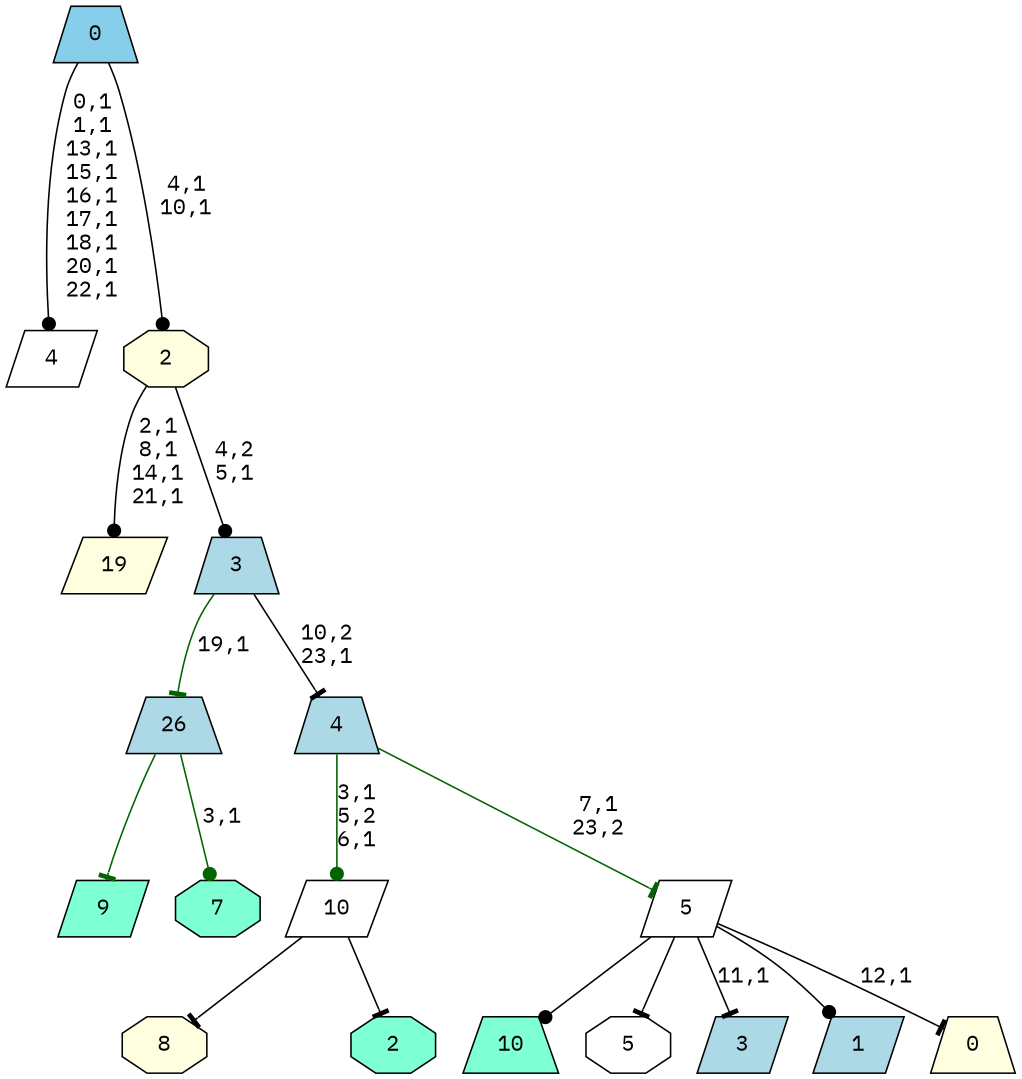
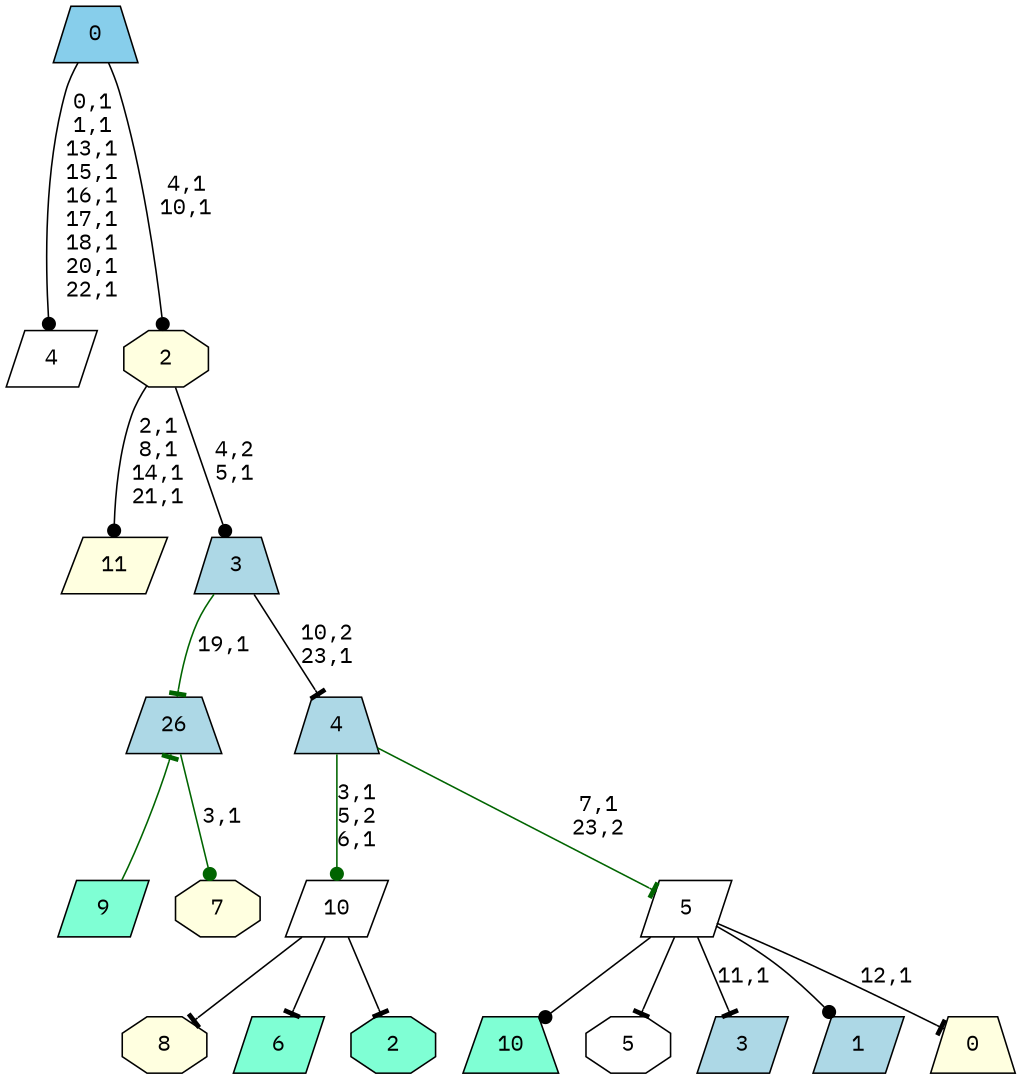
node "19": label "19" -> "11"
edge "26" -> "9": reversed
node "7": fillcolor aquamarine -> lightyellow
node "6": added
